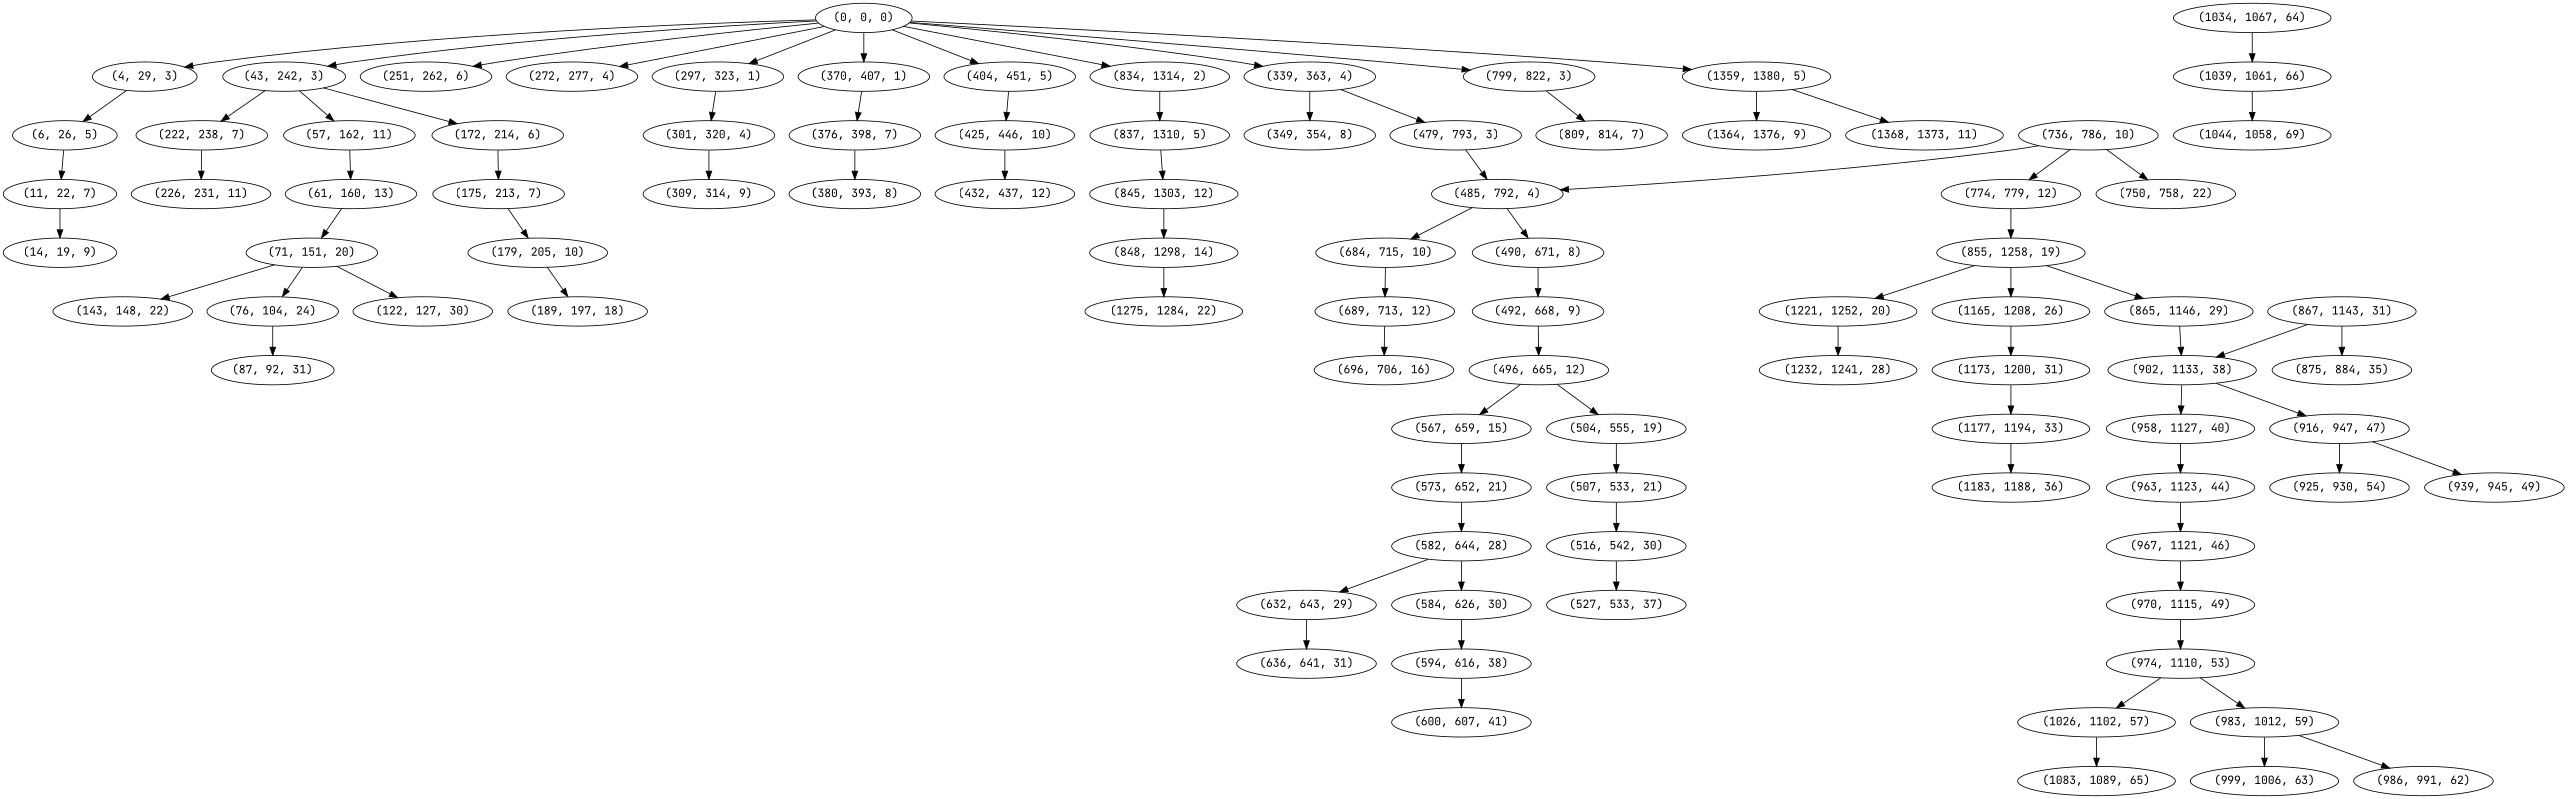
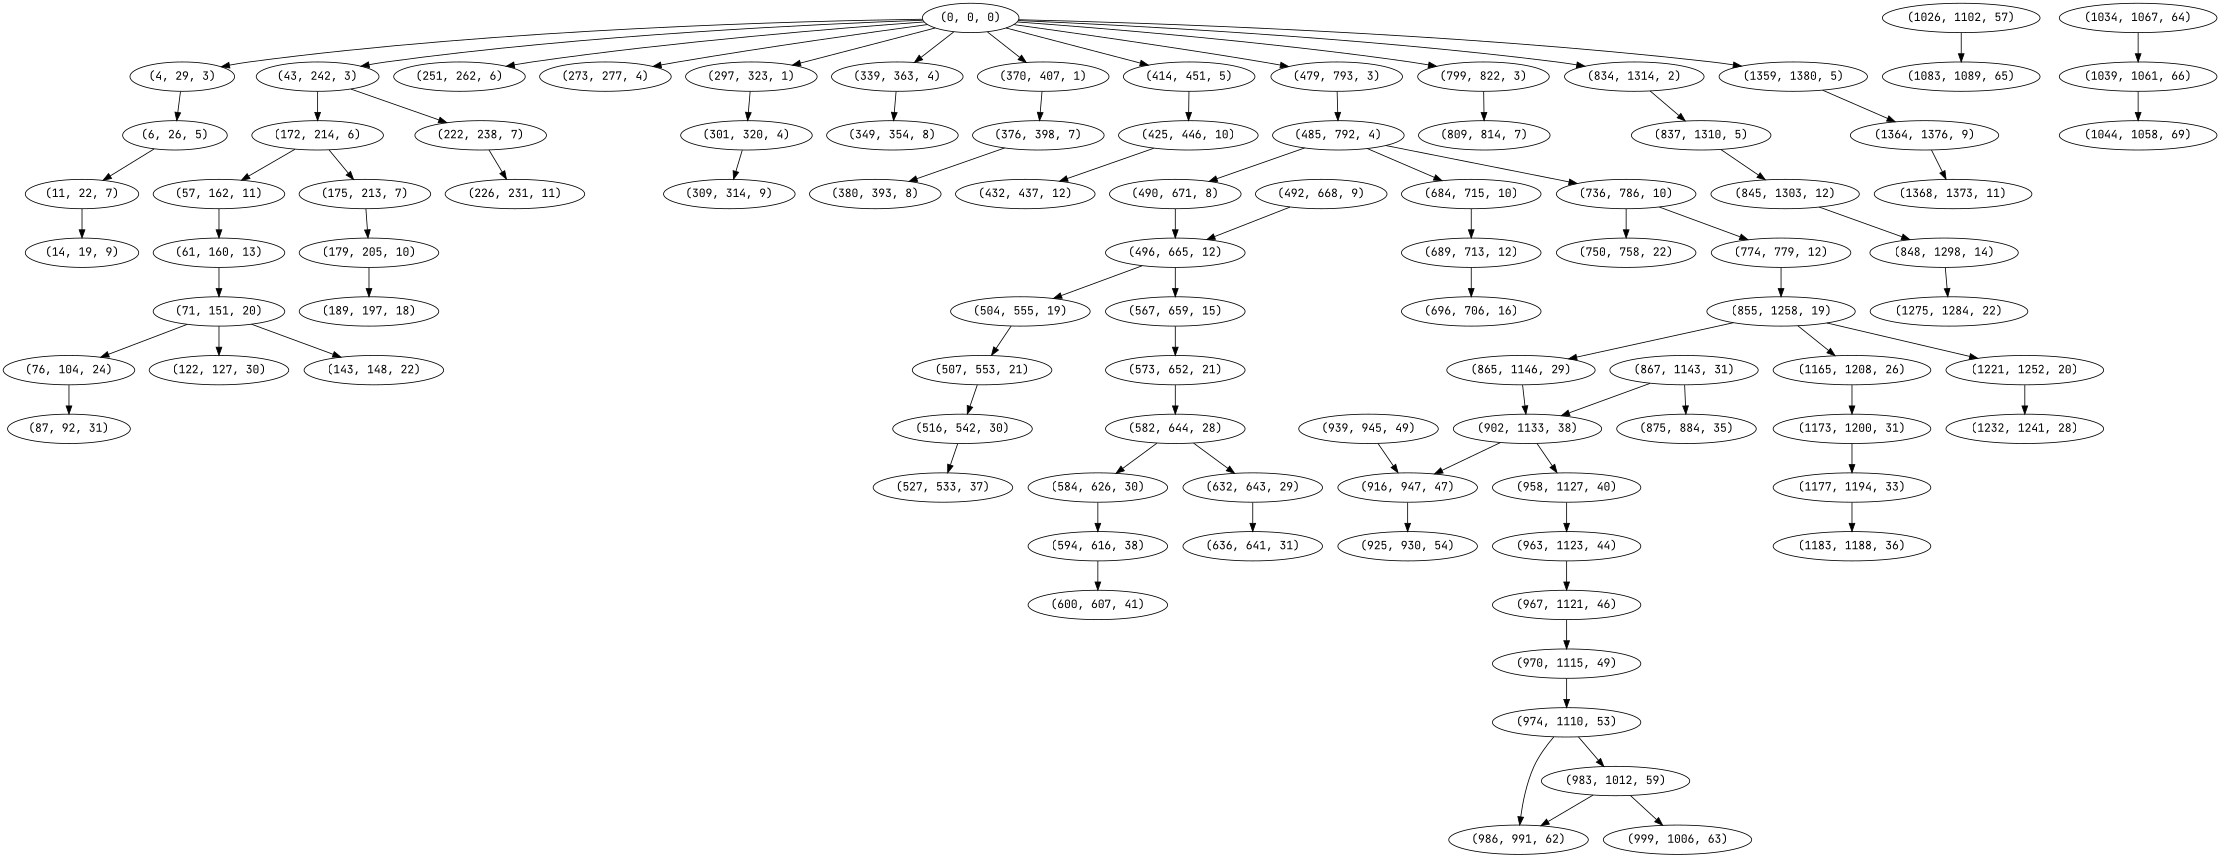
node "(272, 277, 4)": label "(272, 277, 4)" -> "(273, 277, 4)"
node "(404, 451, 5)": label "(404, 451, 5)" -> "(414, 451, 5)"
edge "(43, 242, 3)" -> "(57, 162, 11)": now "(172, 214, 6)" -> "(57, 162, 11)"
edge "(339, 363, 4)" -> "(479, 793, 3)": now "(0, 0, 0)" -> "(479, 793, 3)"
edge "(1359, 1380, 5)" -> "(1368, 1373, 11)": now "(1364, 1376, 9)" -> "(1368, 1373, 11)"
edge "(736, 786, 10)" -> "(485, 792, 4)": reversed
edge "(490, 671, 8)" -> "(492, 668, 9)": now "(490, 671, 8)" -> "(496, 665, 12)"
edge "(916, 947, 47)" -> "(939, 945, 49)": reversed
node "(507, 533, 21)": label "(507, 533, 21)" -> "(507, 553, 21)"
edge "(974, 1110, 53)" -> "(1026, 1102, 57)": now "(974, 1110, 53)" -> "(986, 991, 62)"
